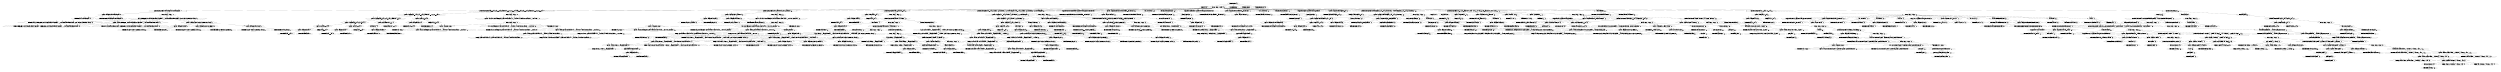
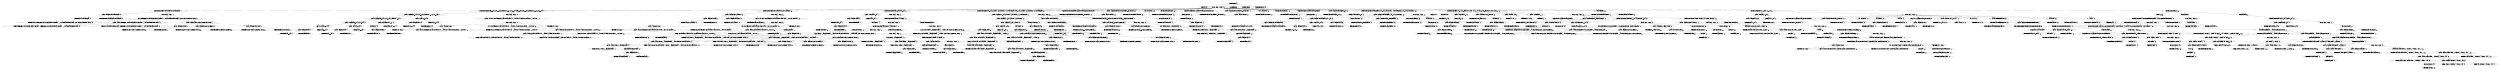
node "(<operator>.alloc,new Restrict())": removed
